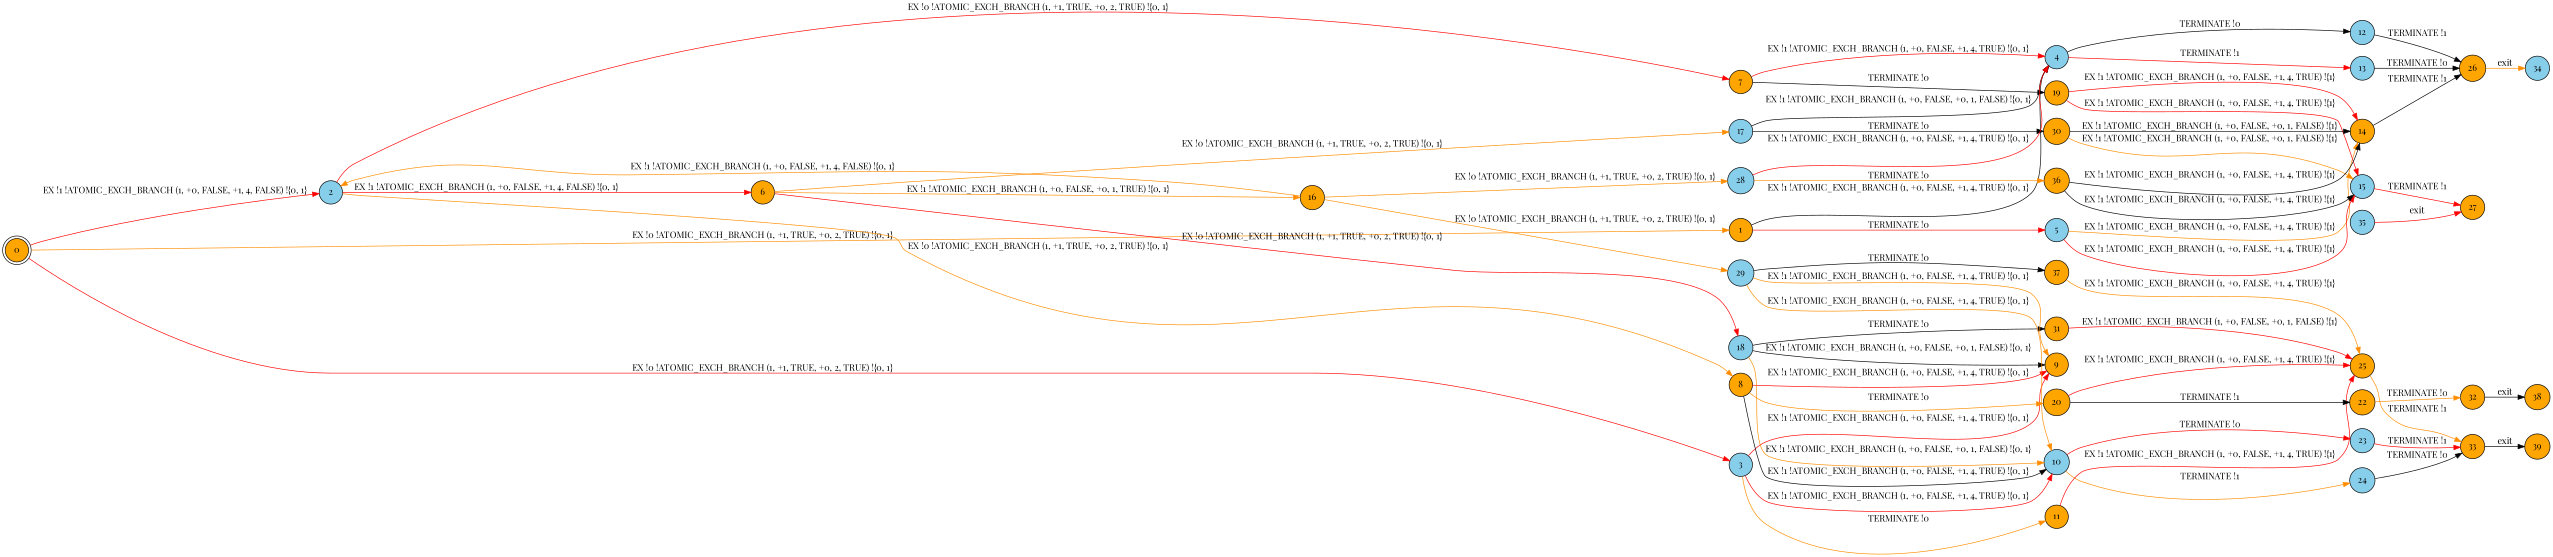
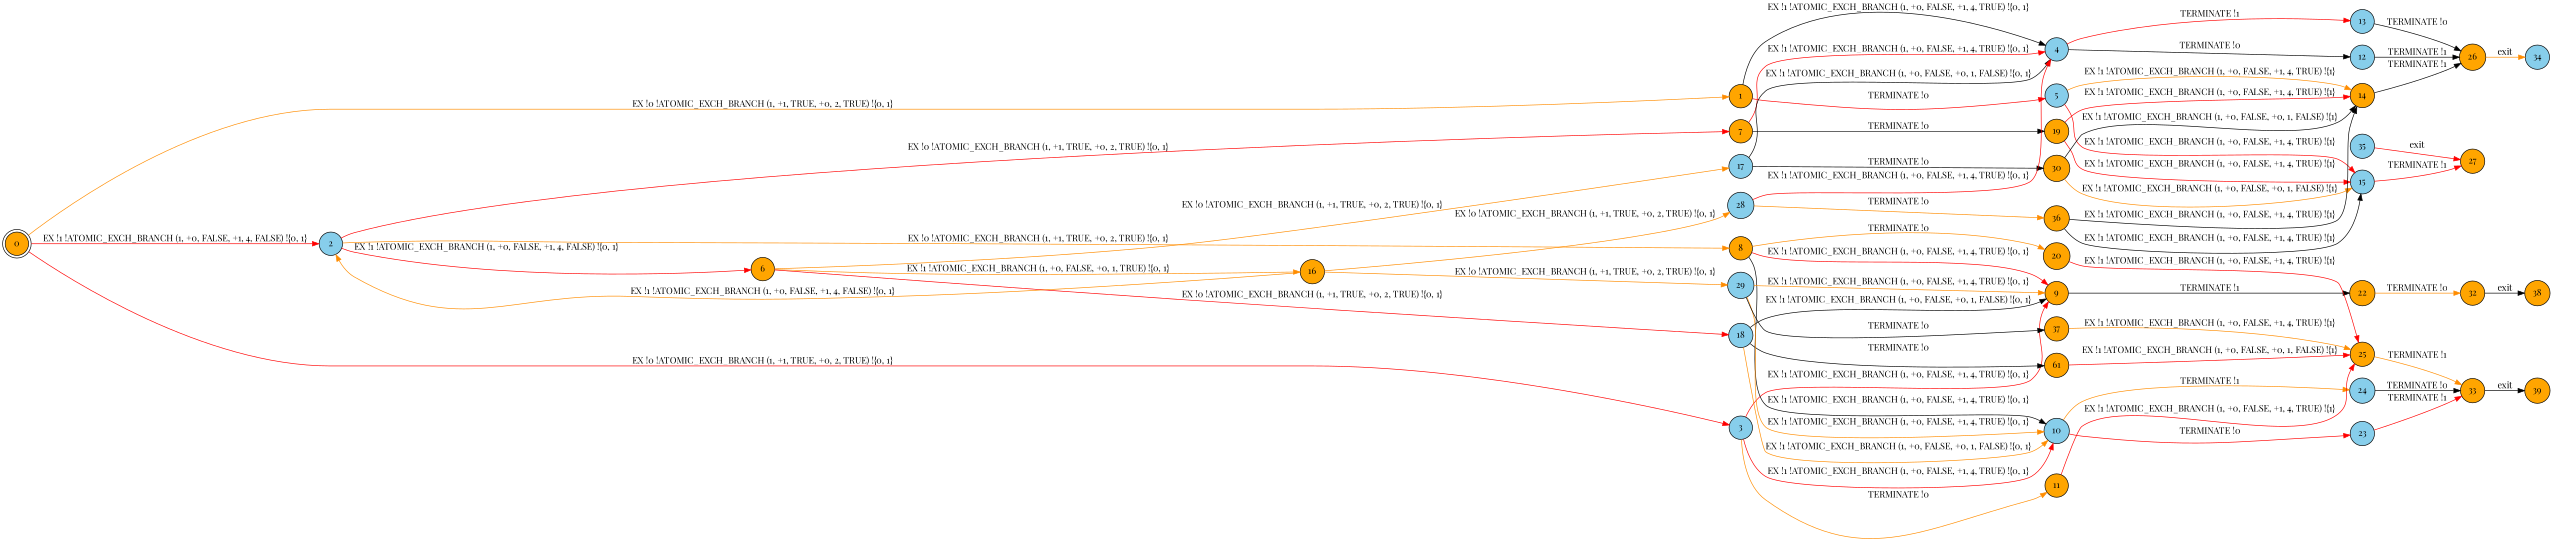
node "31": label "31" -> "61"
edge "20" -> "22": now "9" -> "22"
